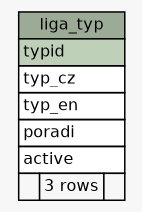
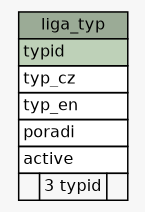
node "liga_typ": text "3 rows" -> "3 typid"
